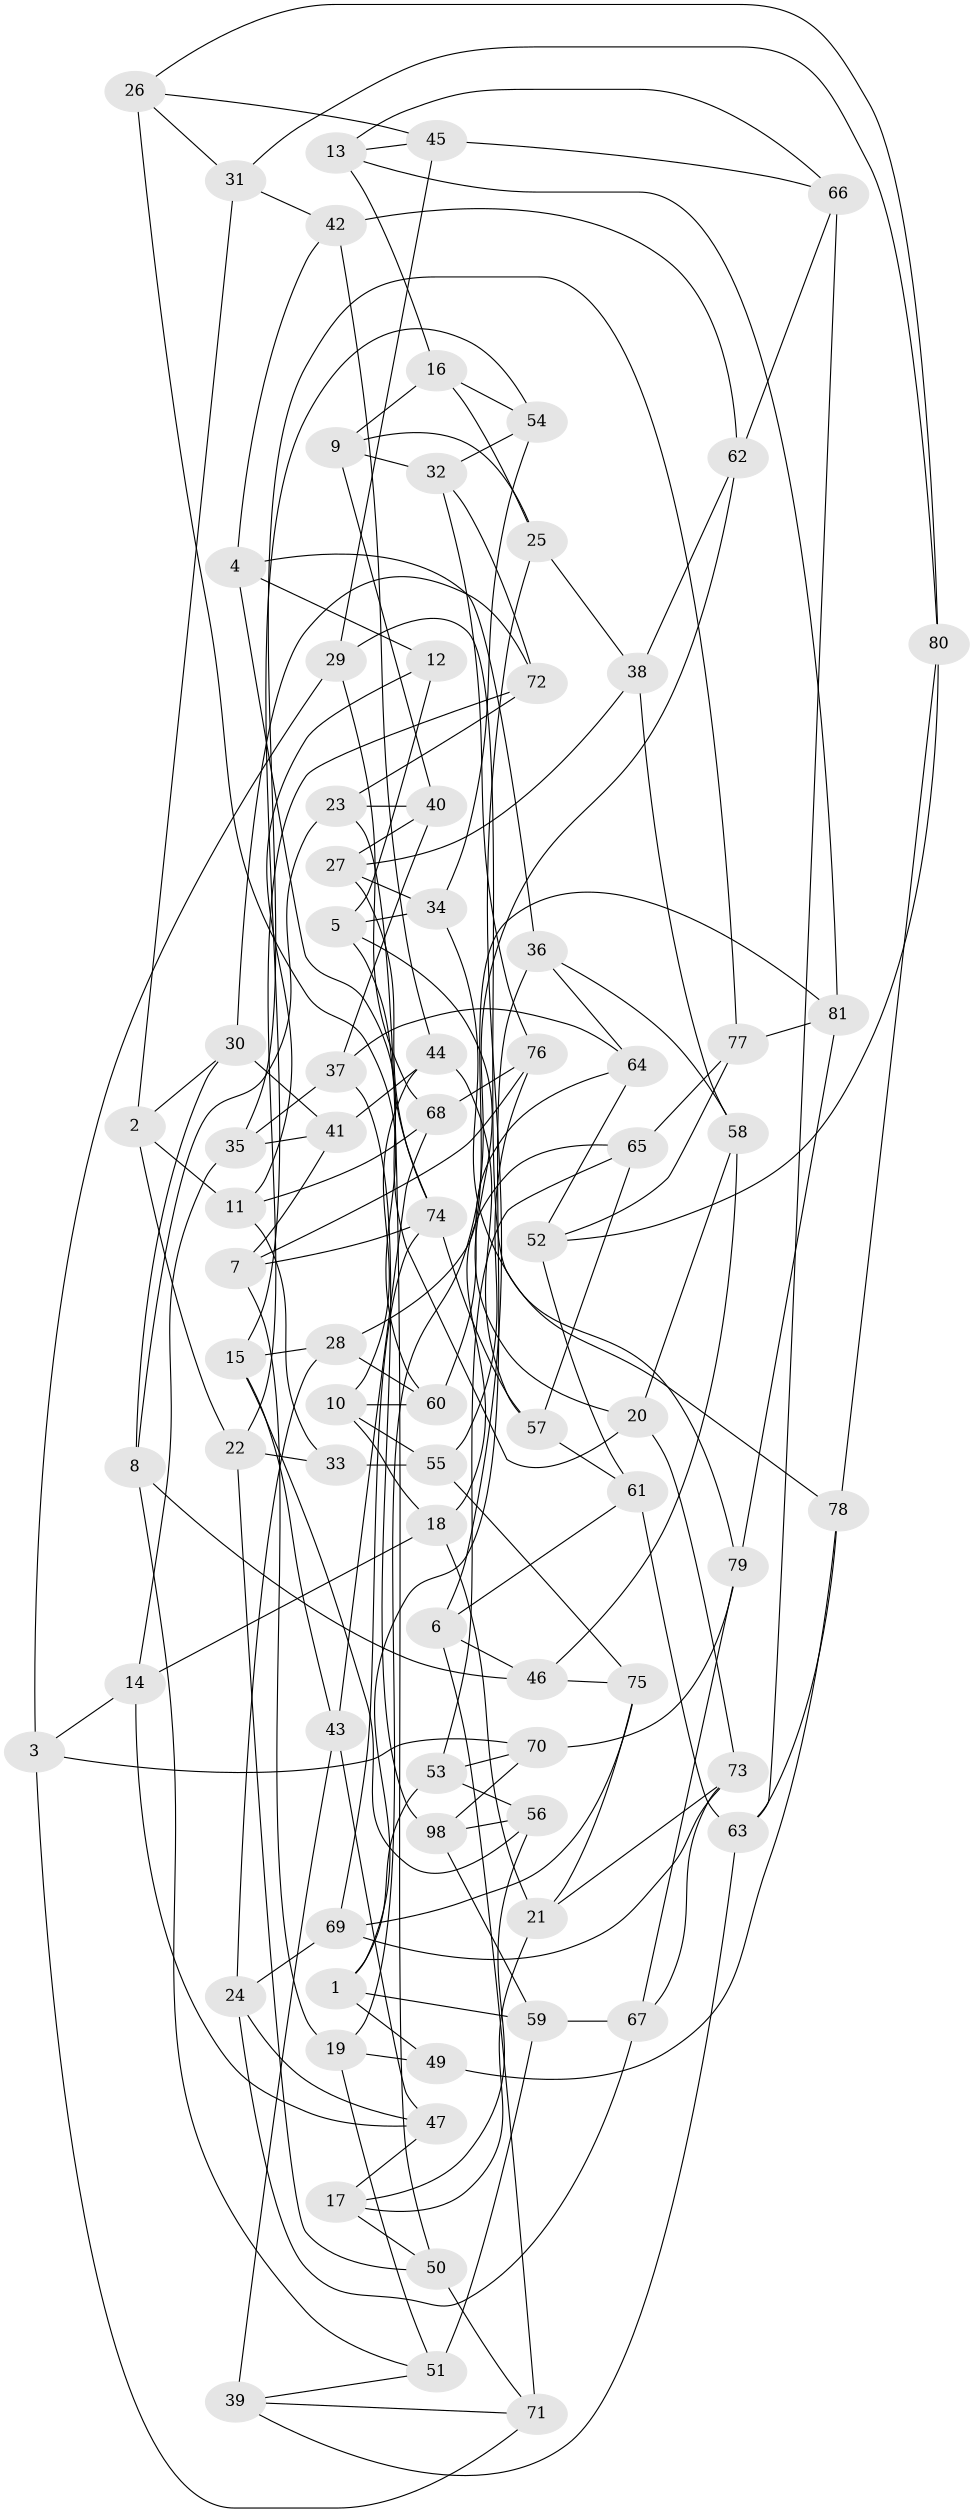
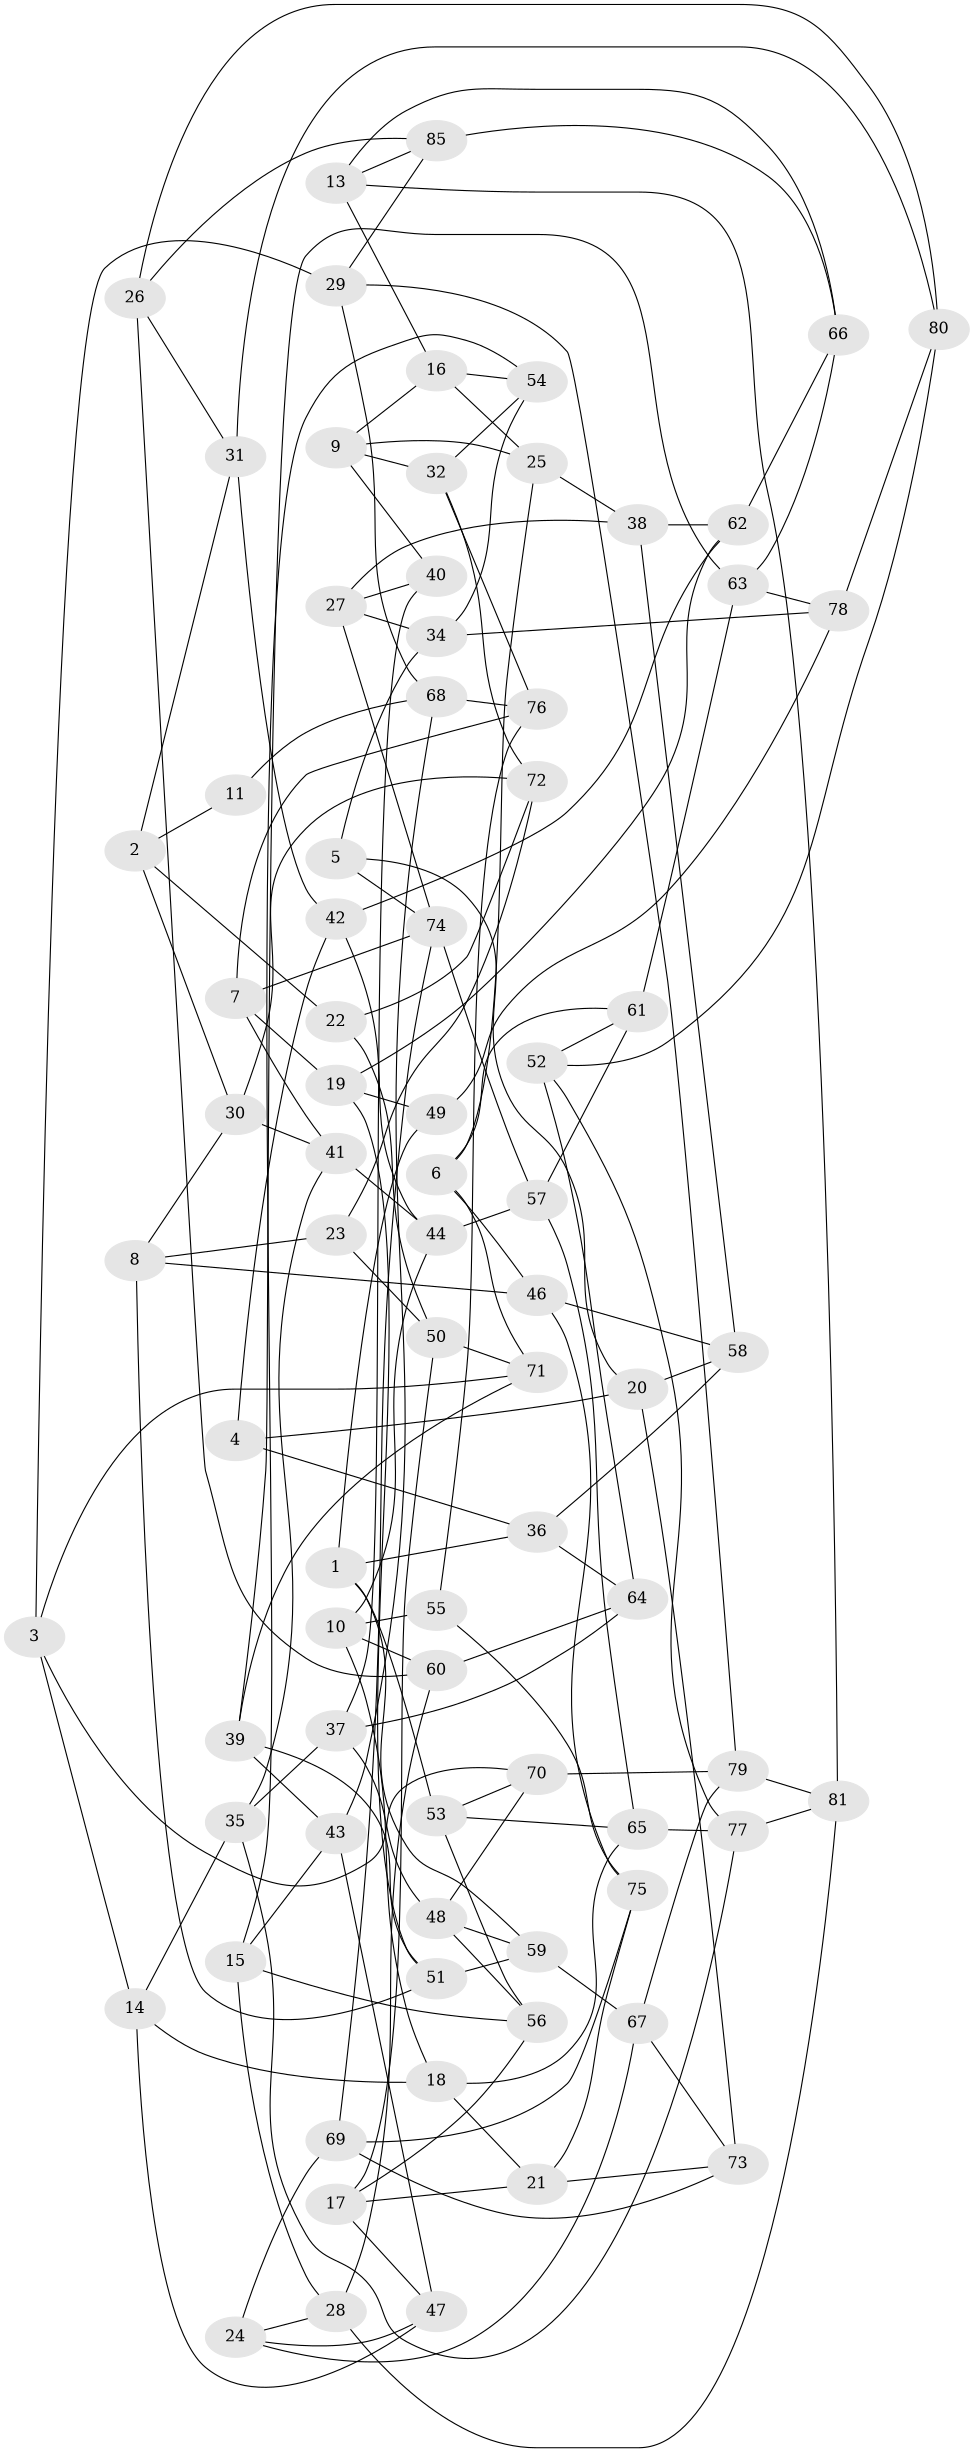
node "45": label "45" -> "85"
node "12": removed
edge "23" -- "40": removed
node "33": removed
node "98": label "98" -> "48"
